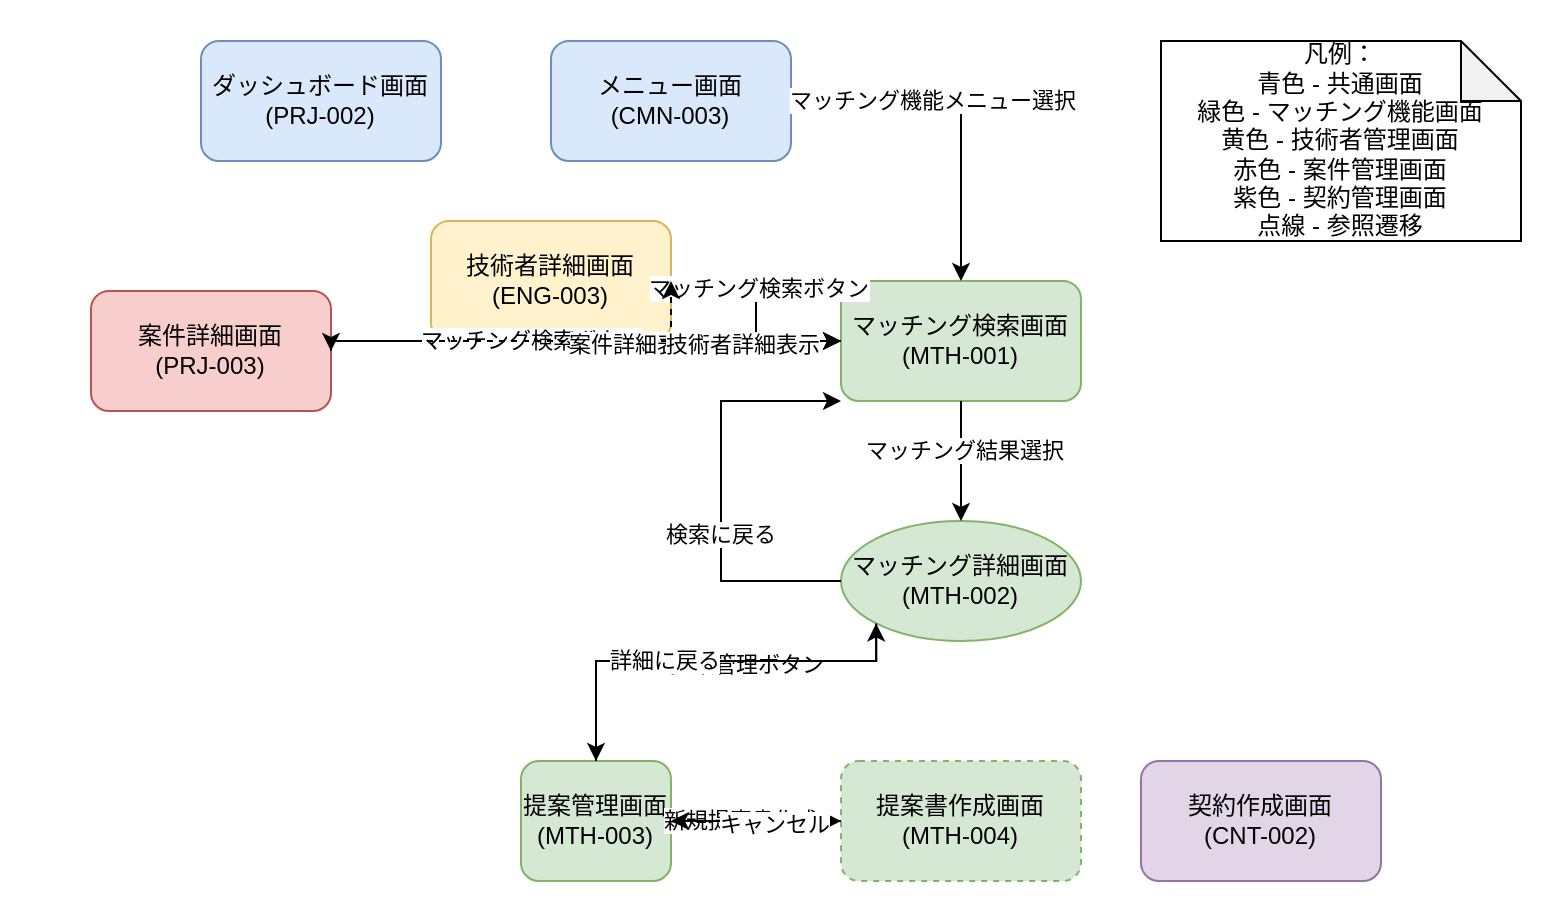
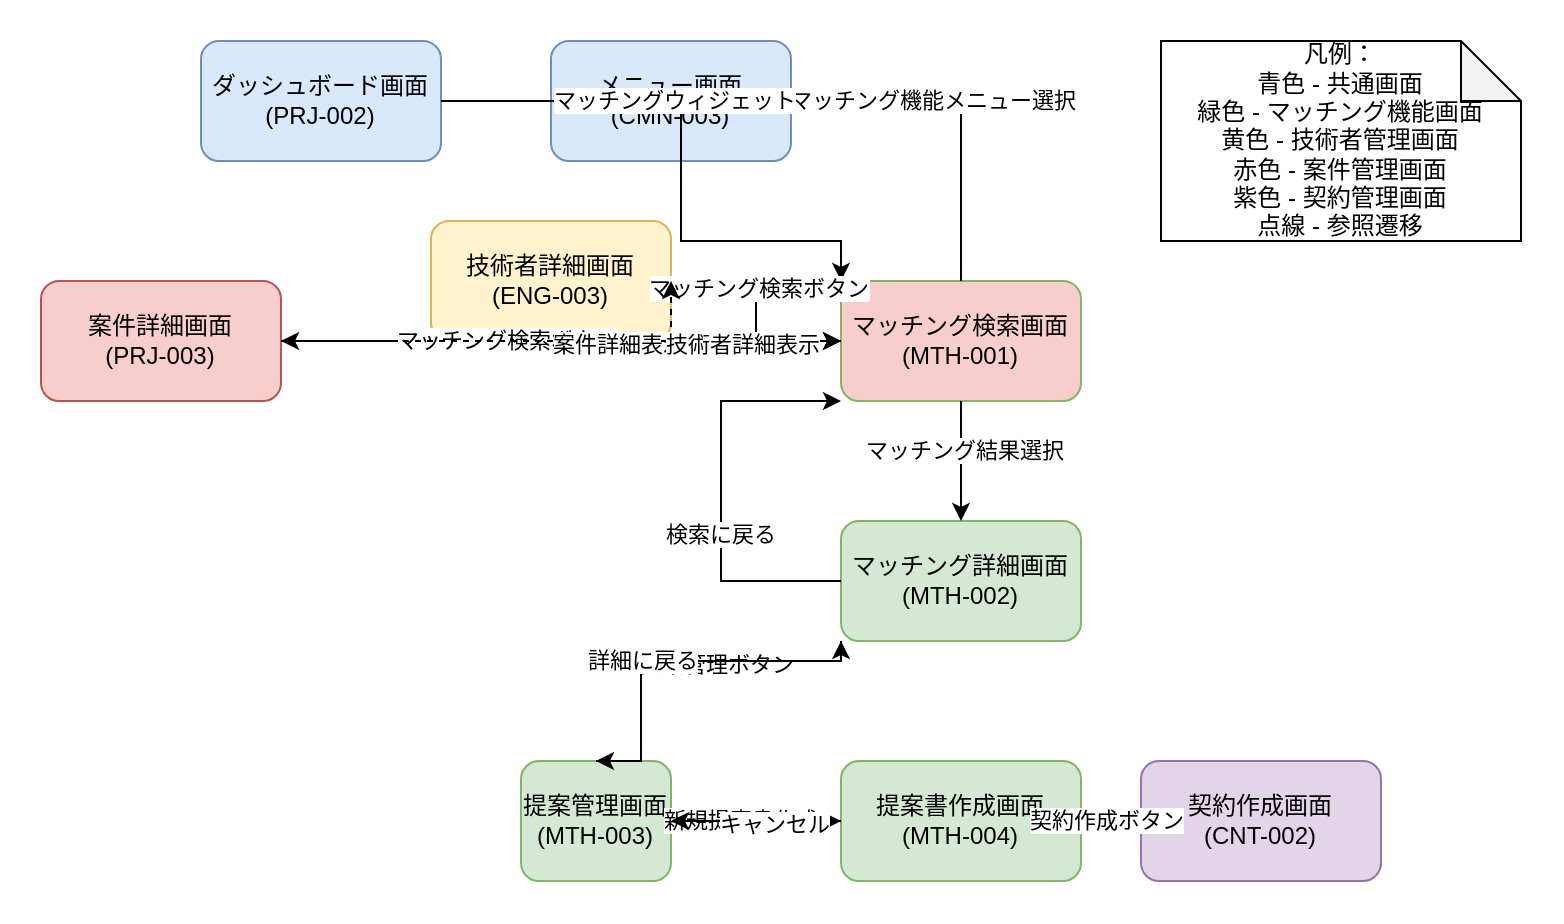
edge "ダッシュボード画面 (PRJ-002)" -> "マッチング検索画面 (MTH-001)": added, label "マッチングウィジェット"
edge "メニュー画面 (CMN-003)" -> "マッチング検索画面 (MTH-001)": arrowhead classic -> none
node "マッチング検索画面 (MTH-001)": fillcolor #d5e8d4 -> #f8cecc
node "案件詳細画面 (PRJ-003)": moved (211, 351) -> (161, 341)
node "マッチング詳細画面 (MTH-002)": shape ellipse -> rounded rectangle
node "提案書作成画面 (MTH-004)": style dashed -> solid
edge "提案書作成画面 (MTH-004)" -> "契約作成画面 (CNT-002)": added, label "契約作成ボタン"
